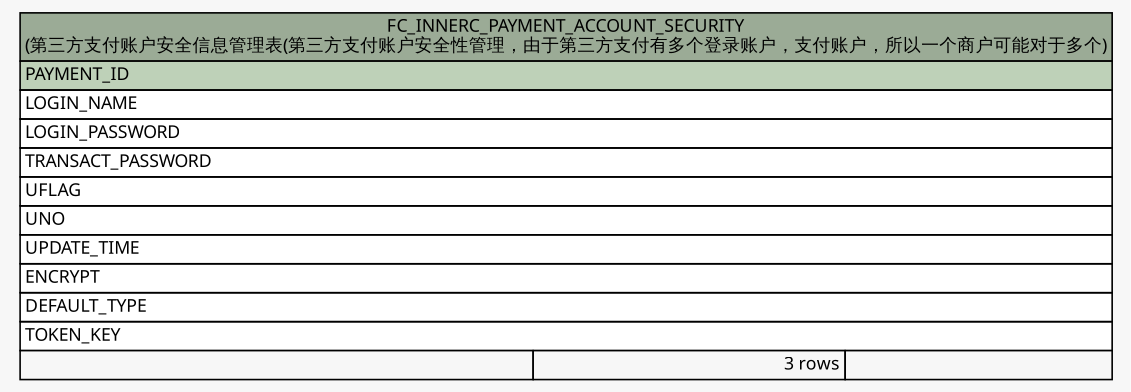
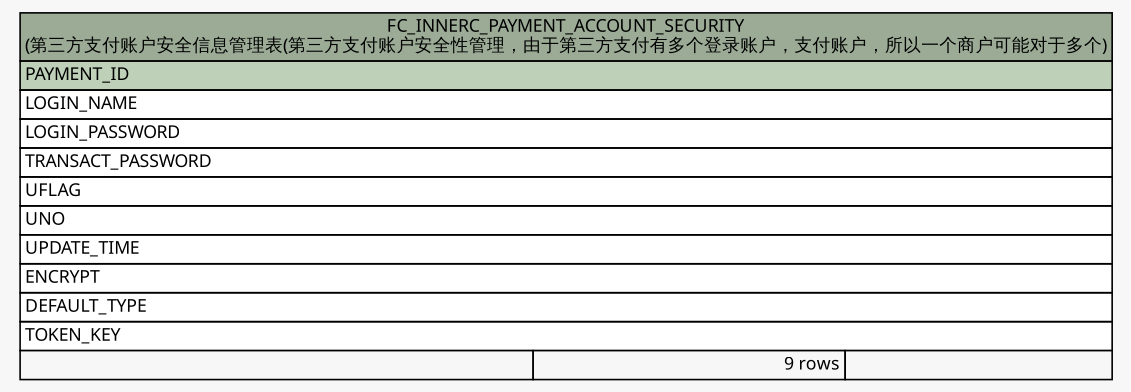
node "FC_INNERC_PAYMENT_ACCOUNT_SECURITY": text "3 rows" -> "9 rows"
